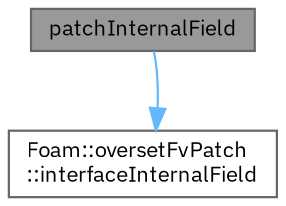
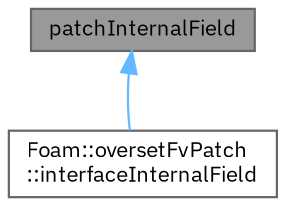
edge "patchInternalField" -> "Foam::oversetFvPatch ::interfaceInternalField": reversed
